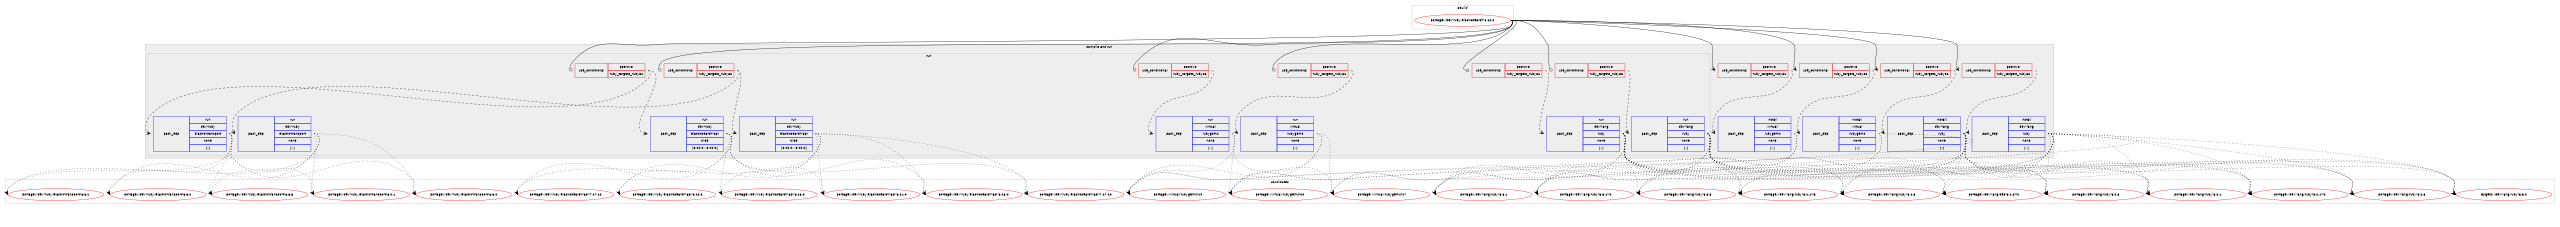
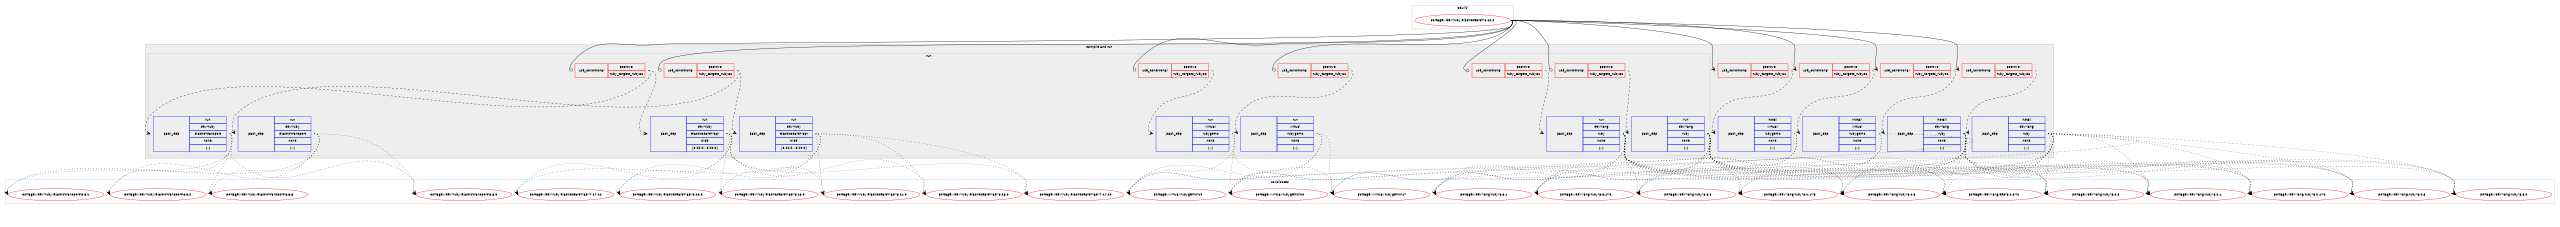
node "portage://dev-ruby/elastic-transport-8.2.4": removed
node "targets://dev-lang/ruby-3.3.2": label "targets://dev-lang/ruby-3.3.2" -> "portage://dev-lang/ruby-3.3.2"
